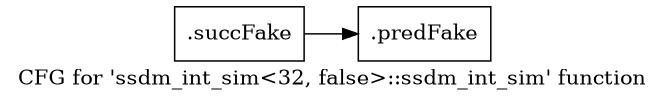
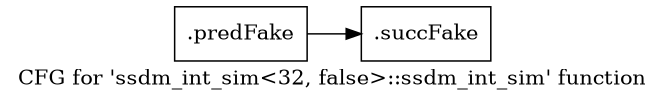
edge ".succFake" -> ".predFake": reversed
